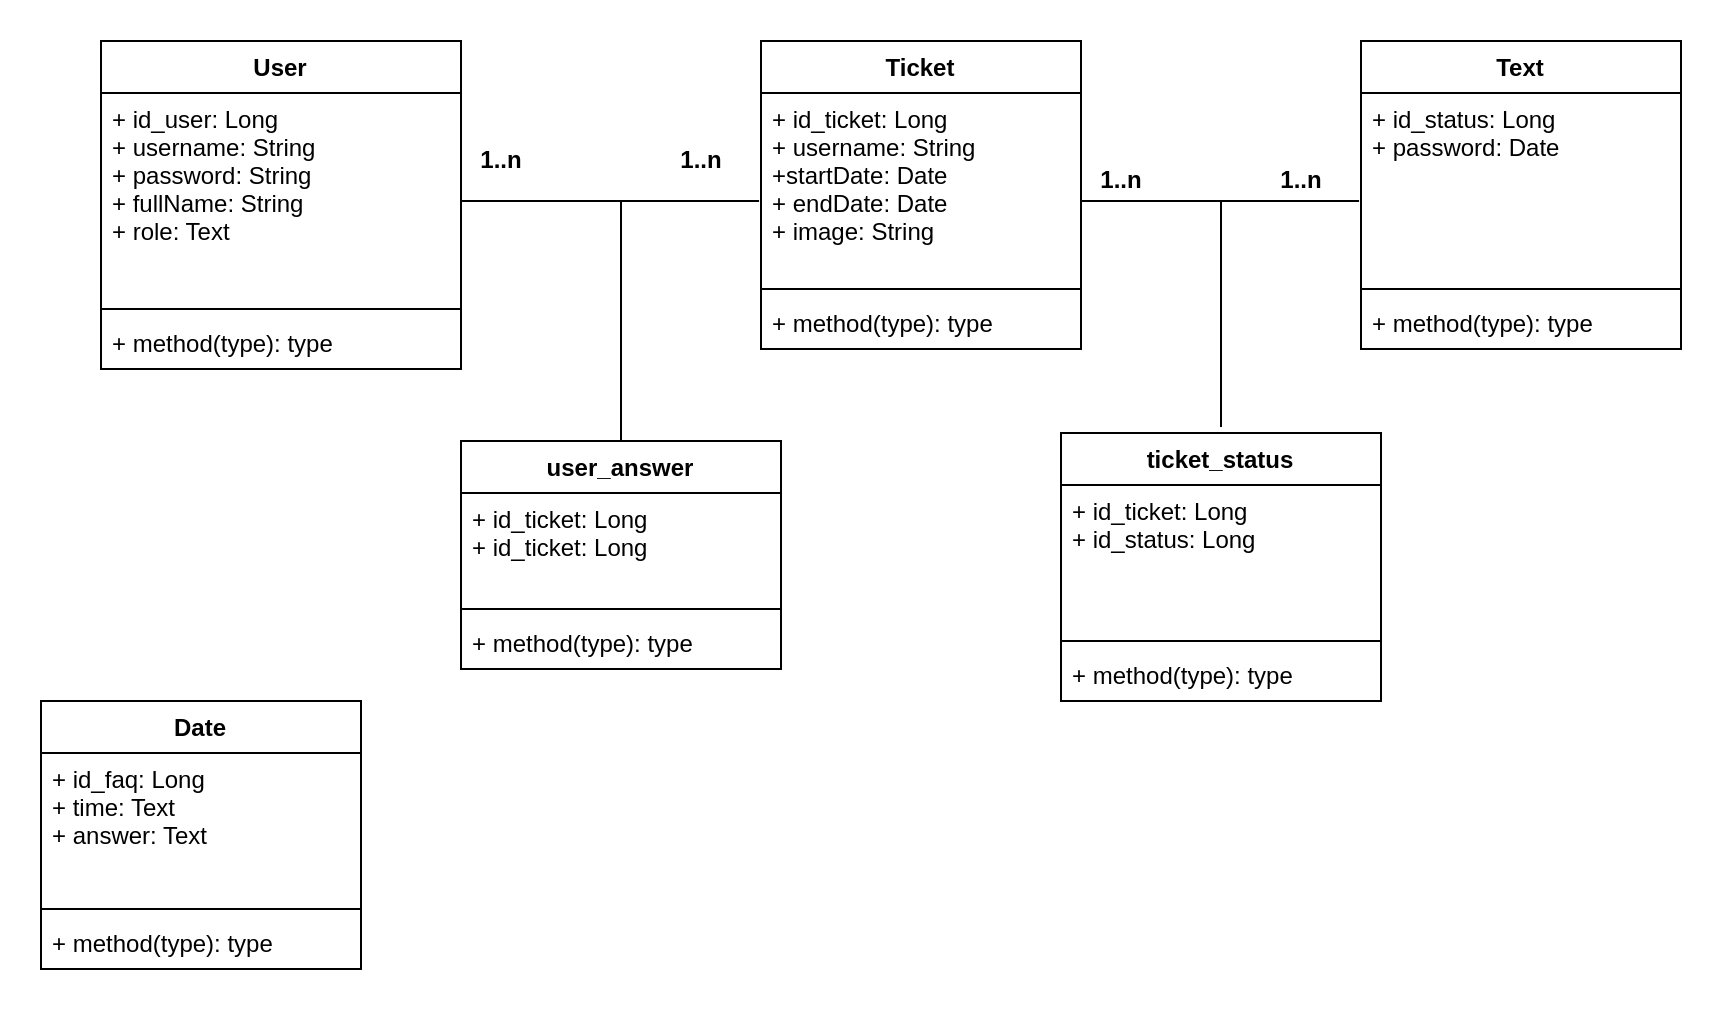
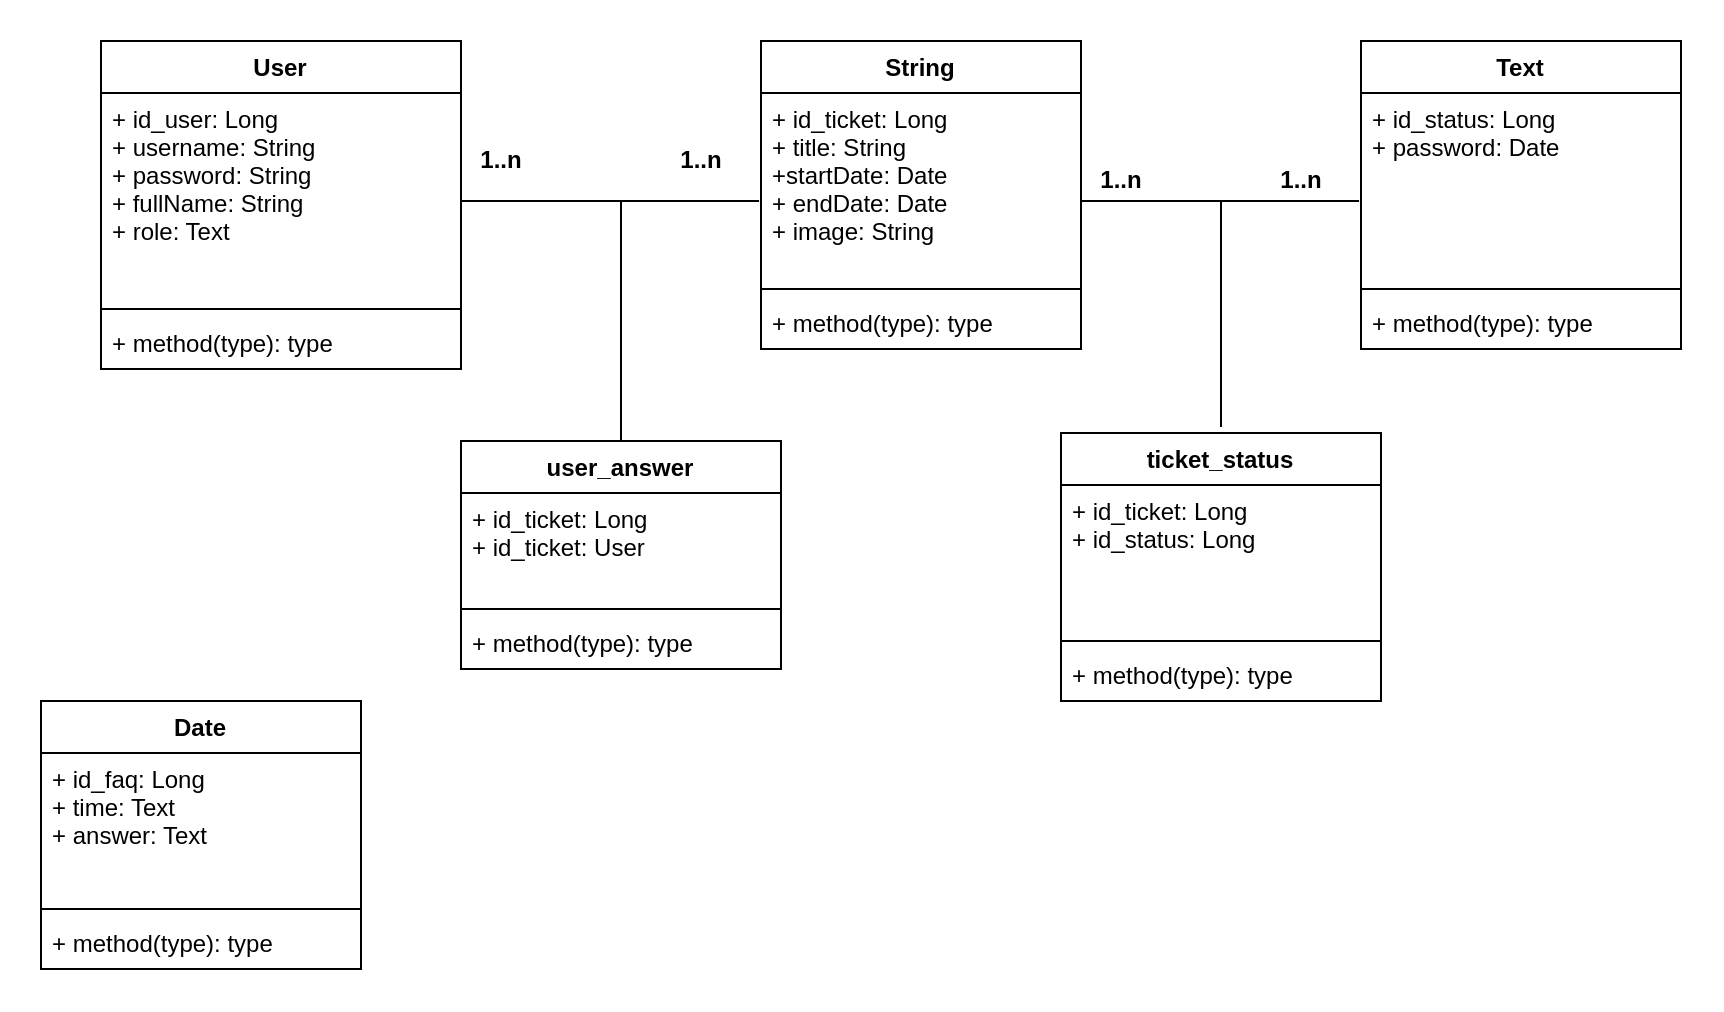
node "Ticket": label "Ticket" -> "String"
node "+ id_ticket: Long + username: String +startDate: Date + endDate: Date + image: String": label "+ id_ticket: Long + username: String +startDate: Date + endDate: Date + image: String" -> "+ id_ticket: Long + title: String +startDate: Date + endDate: Date + image: String"
node "+ id_ticket: Long + id_ticket: Long": label "+ id_ticket: Long + id_ticket: Long" -> "+ id_ticket: Long + id_ticket: User"
